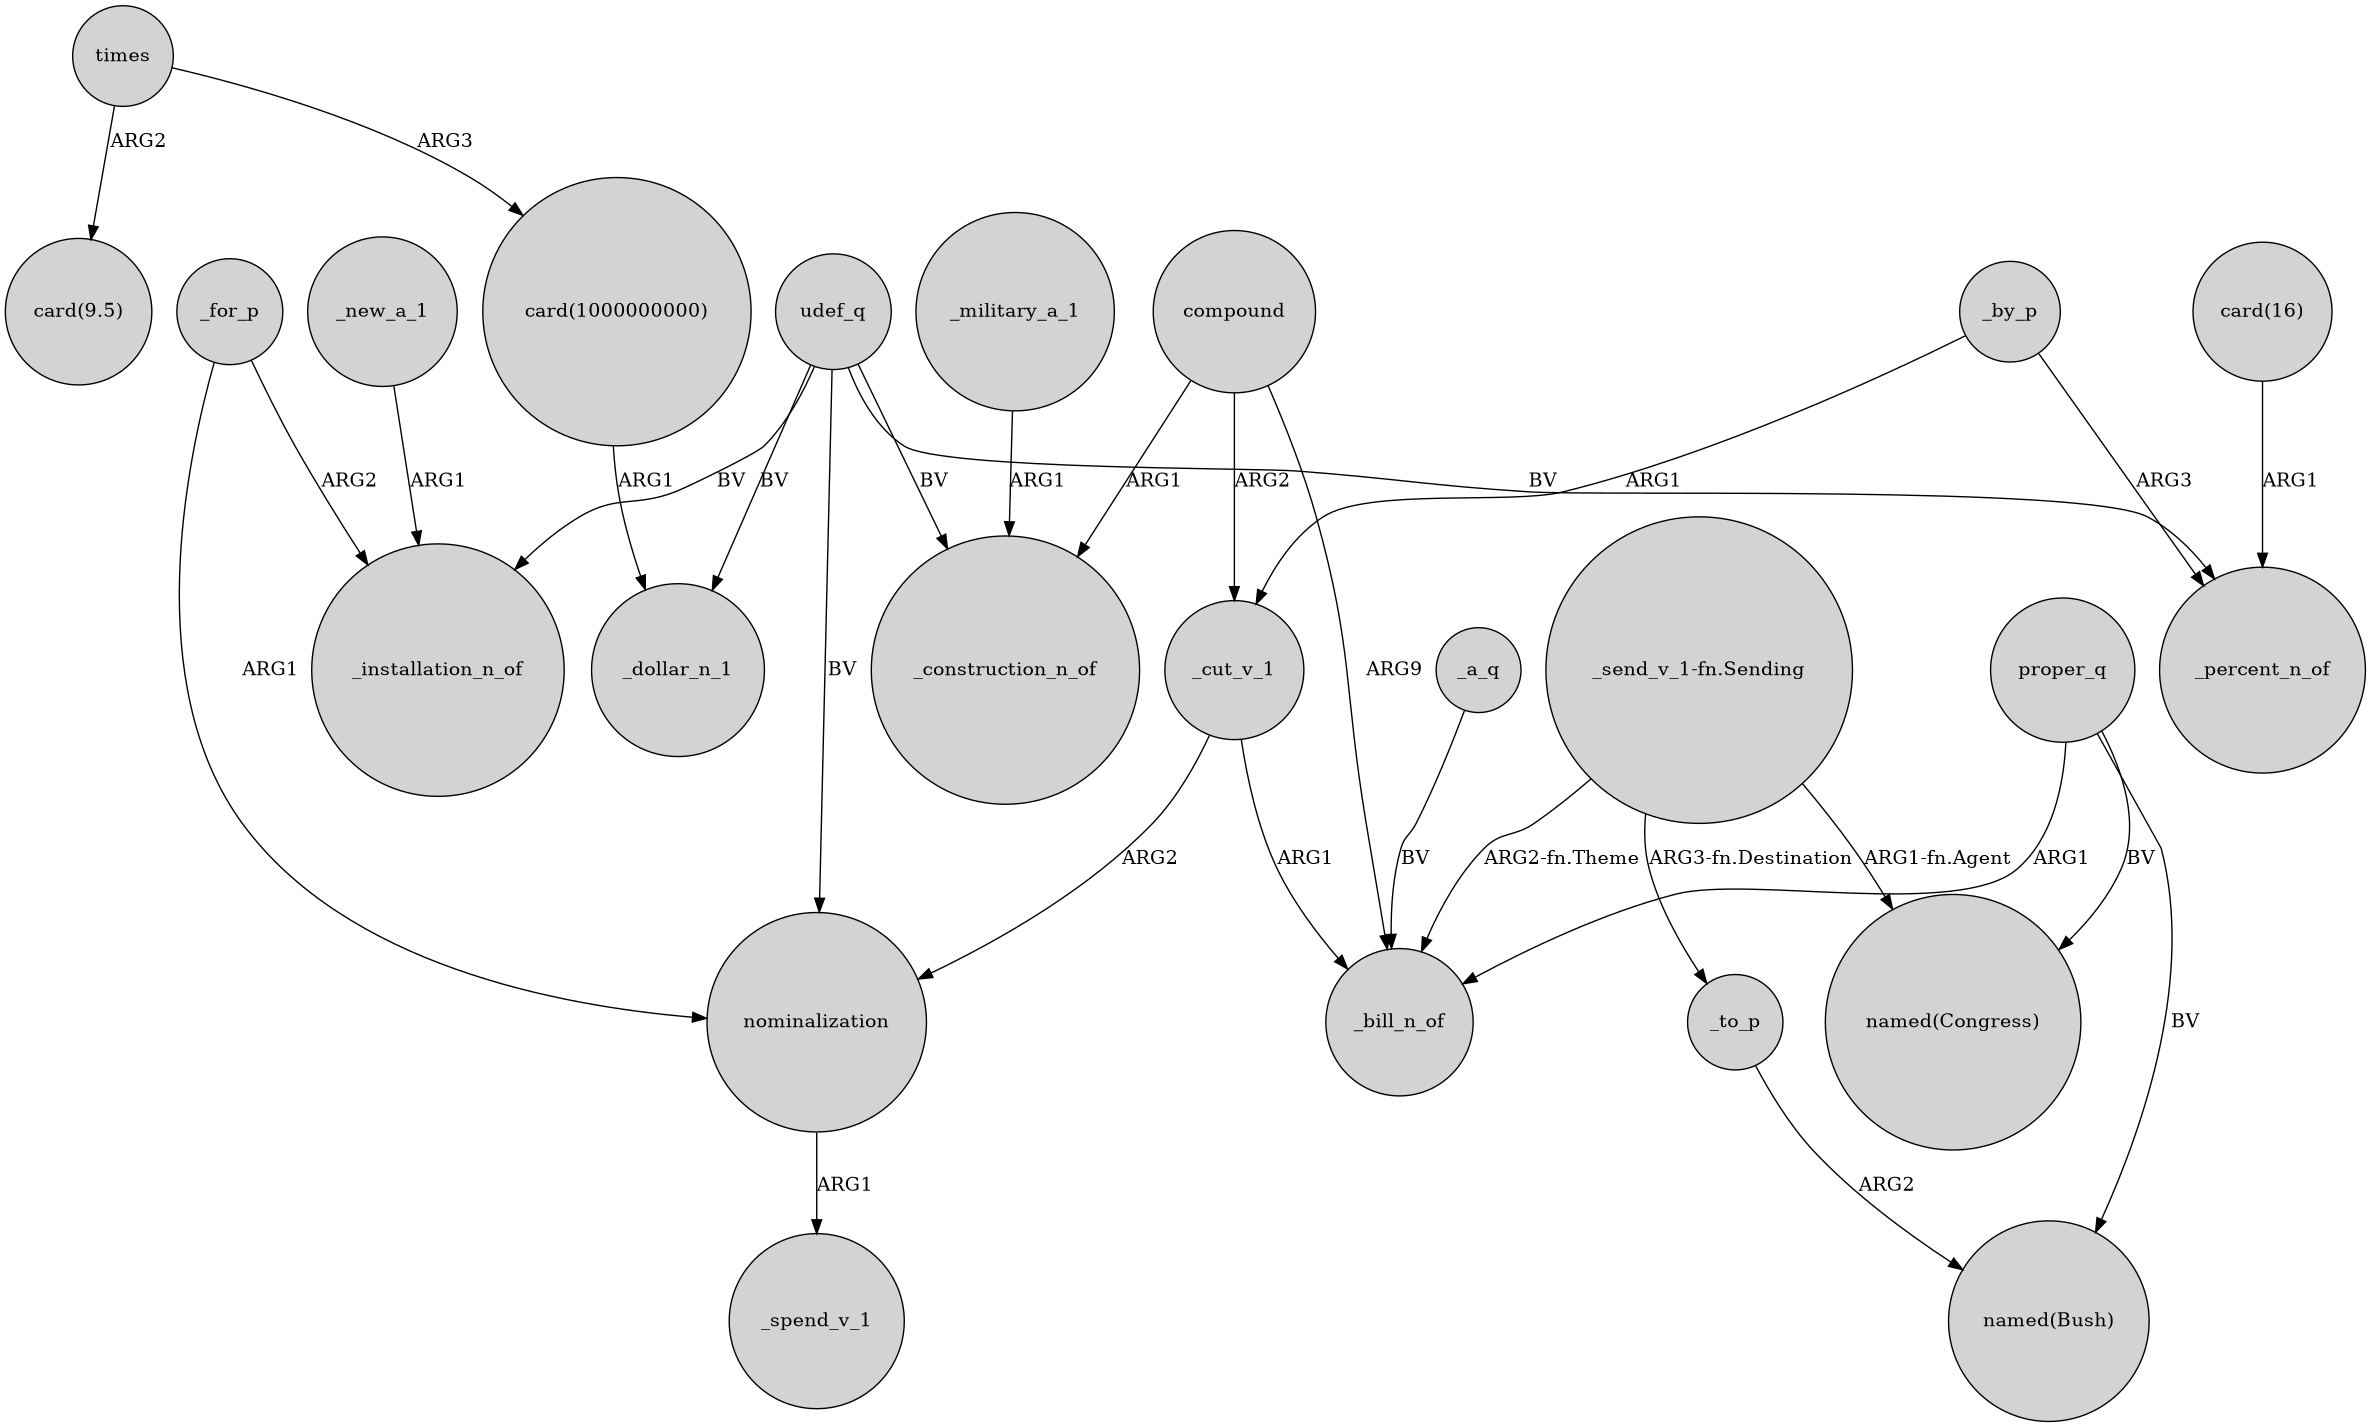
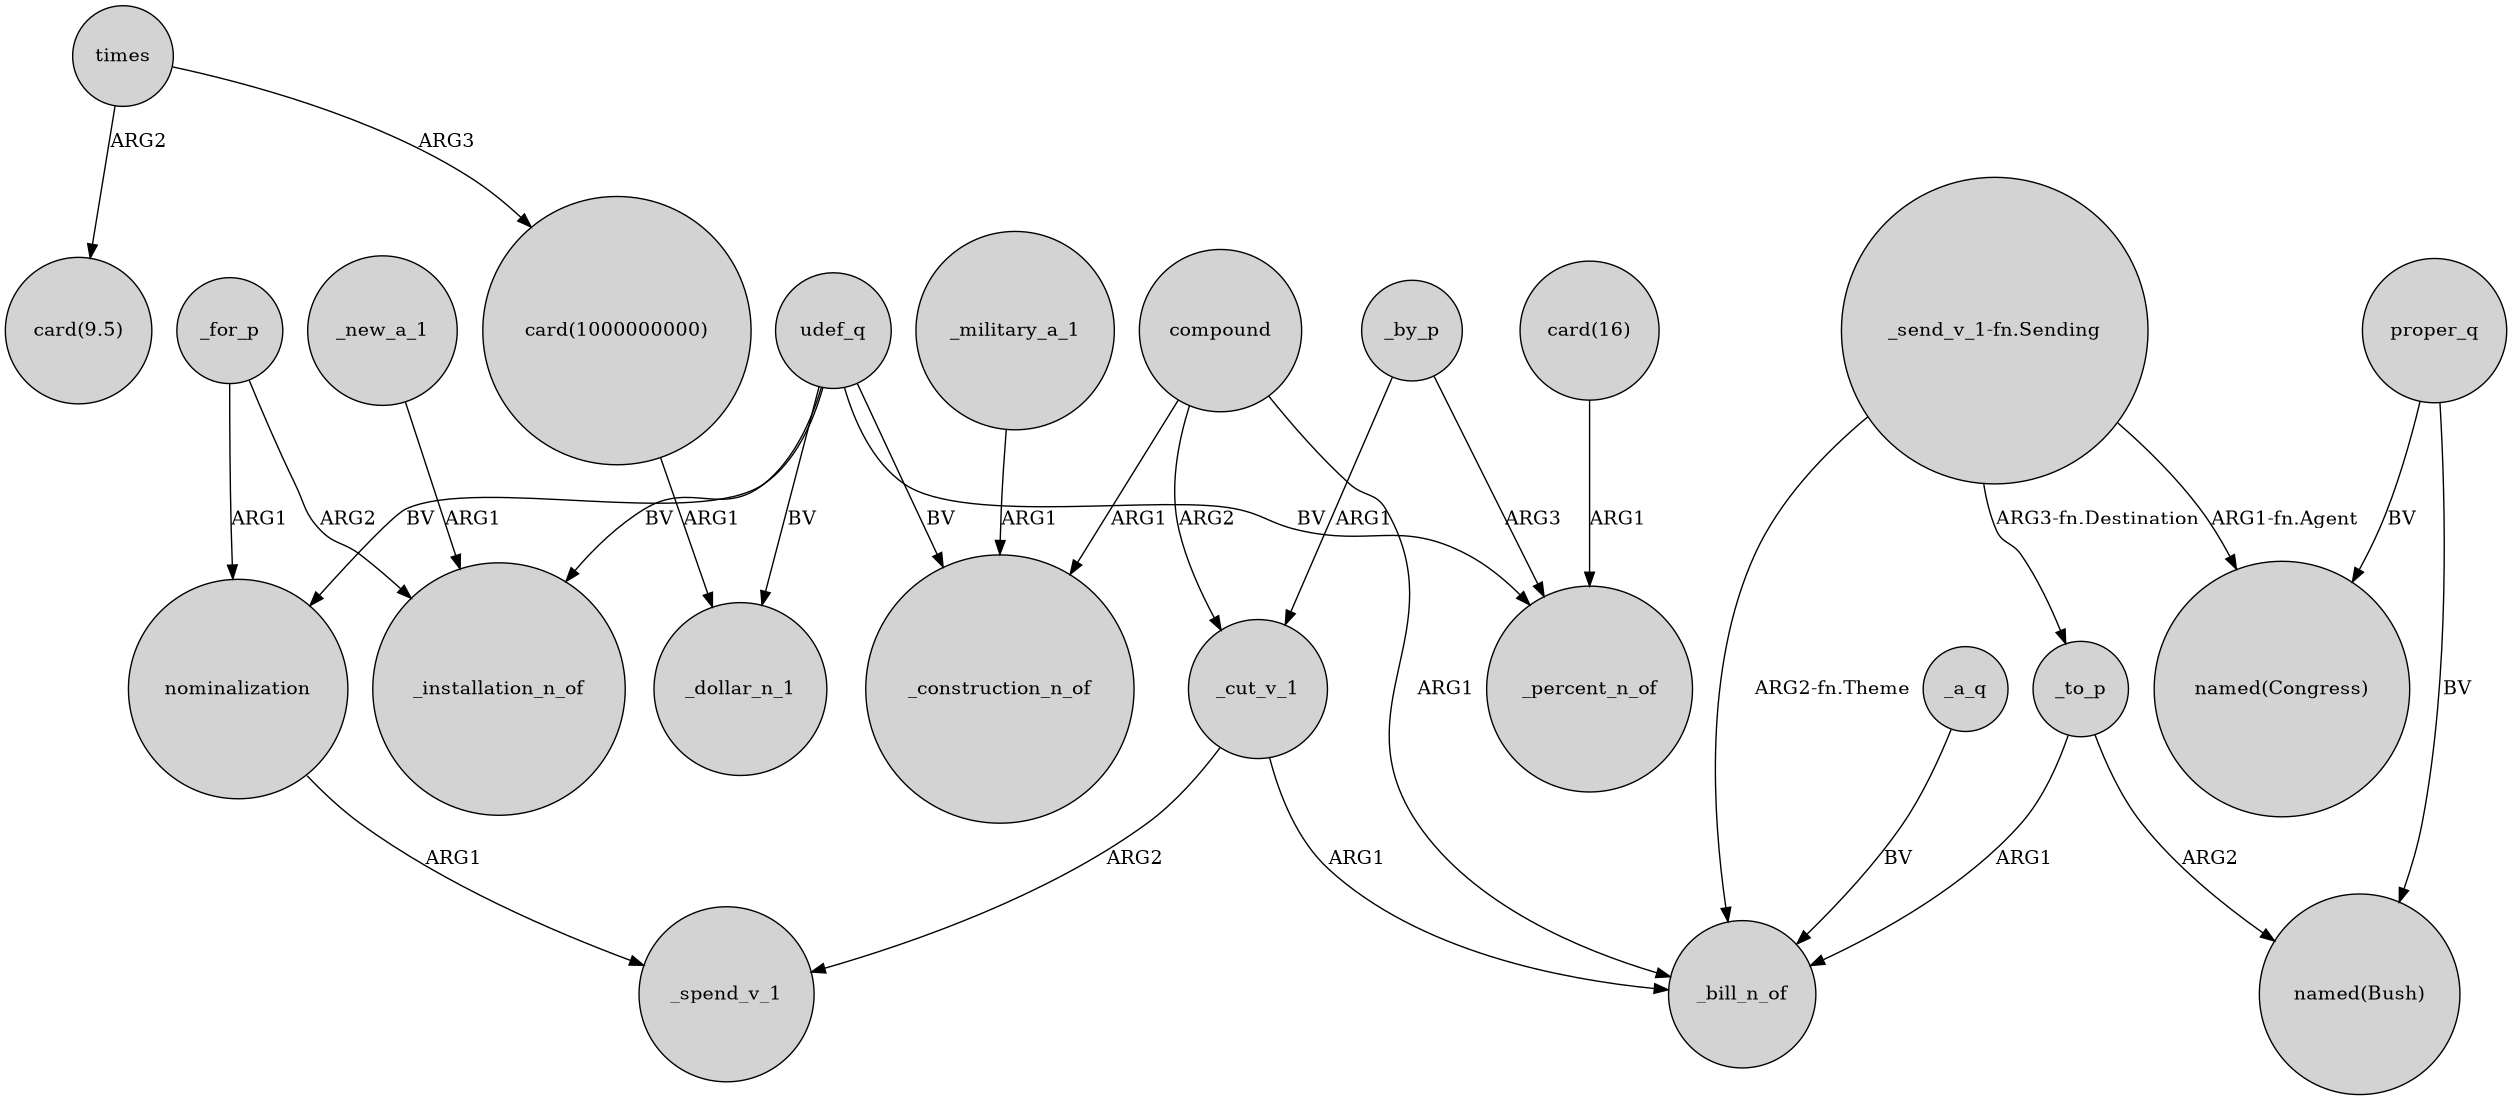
edge "compound" -> "_bill_n_of": label "ARG9" -> "ARG1"
edge "_cut_v_1" -> "nominalization": now "_cut_v_1" -> "_spend_v_1"
edge "proper_q" -> "_bill_n_of": now "_to_p" -> "_bill_n_of"
